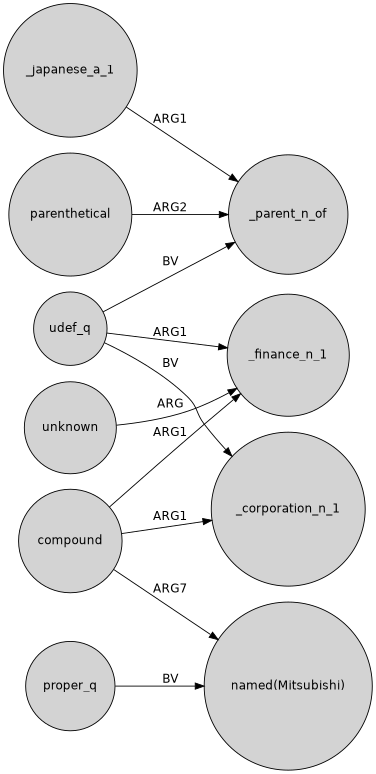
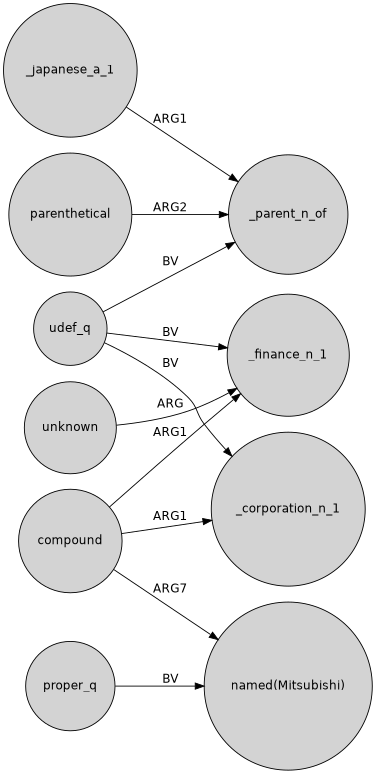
edge "udef_q" -> "_finance_n_1": label "ARG1" -> "BV"
